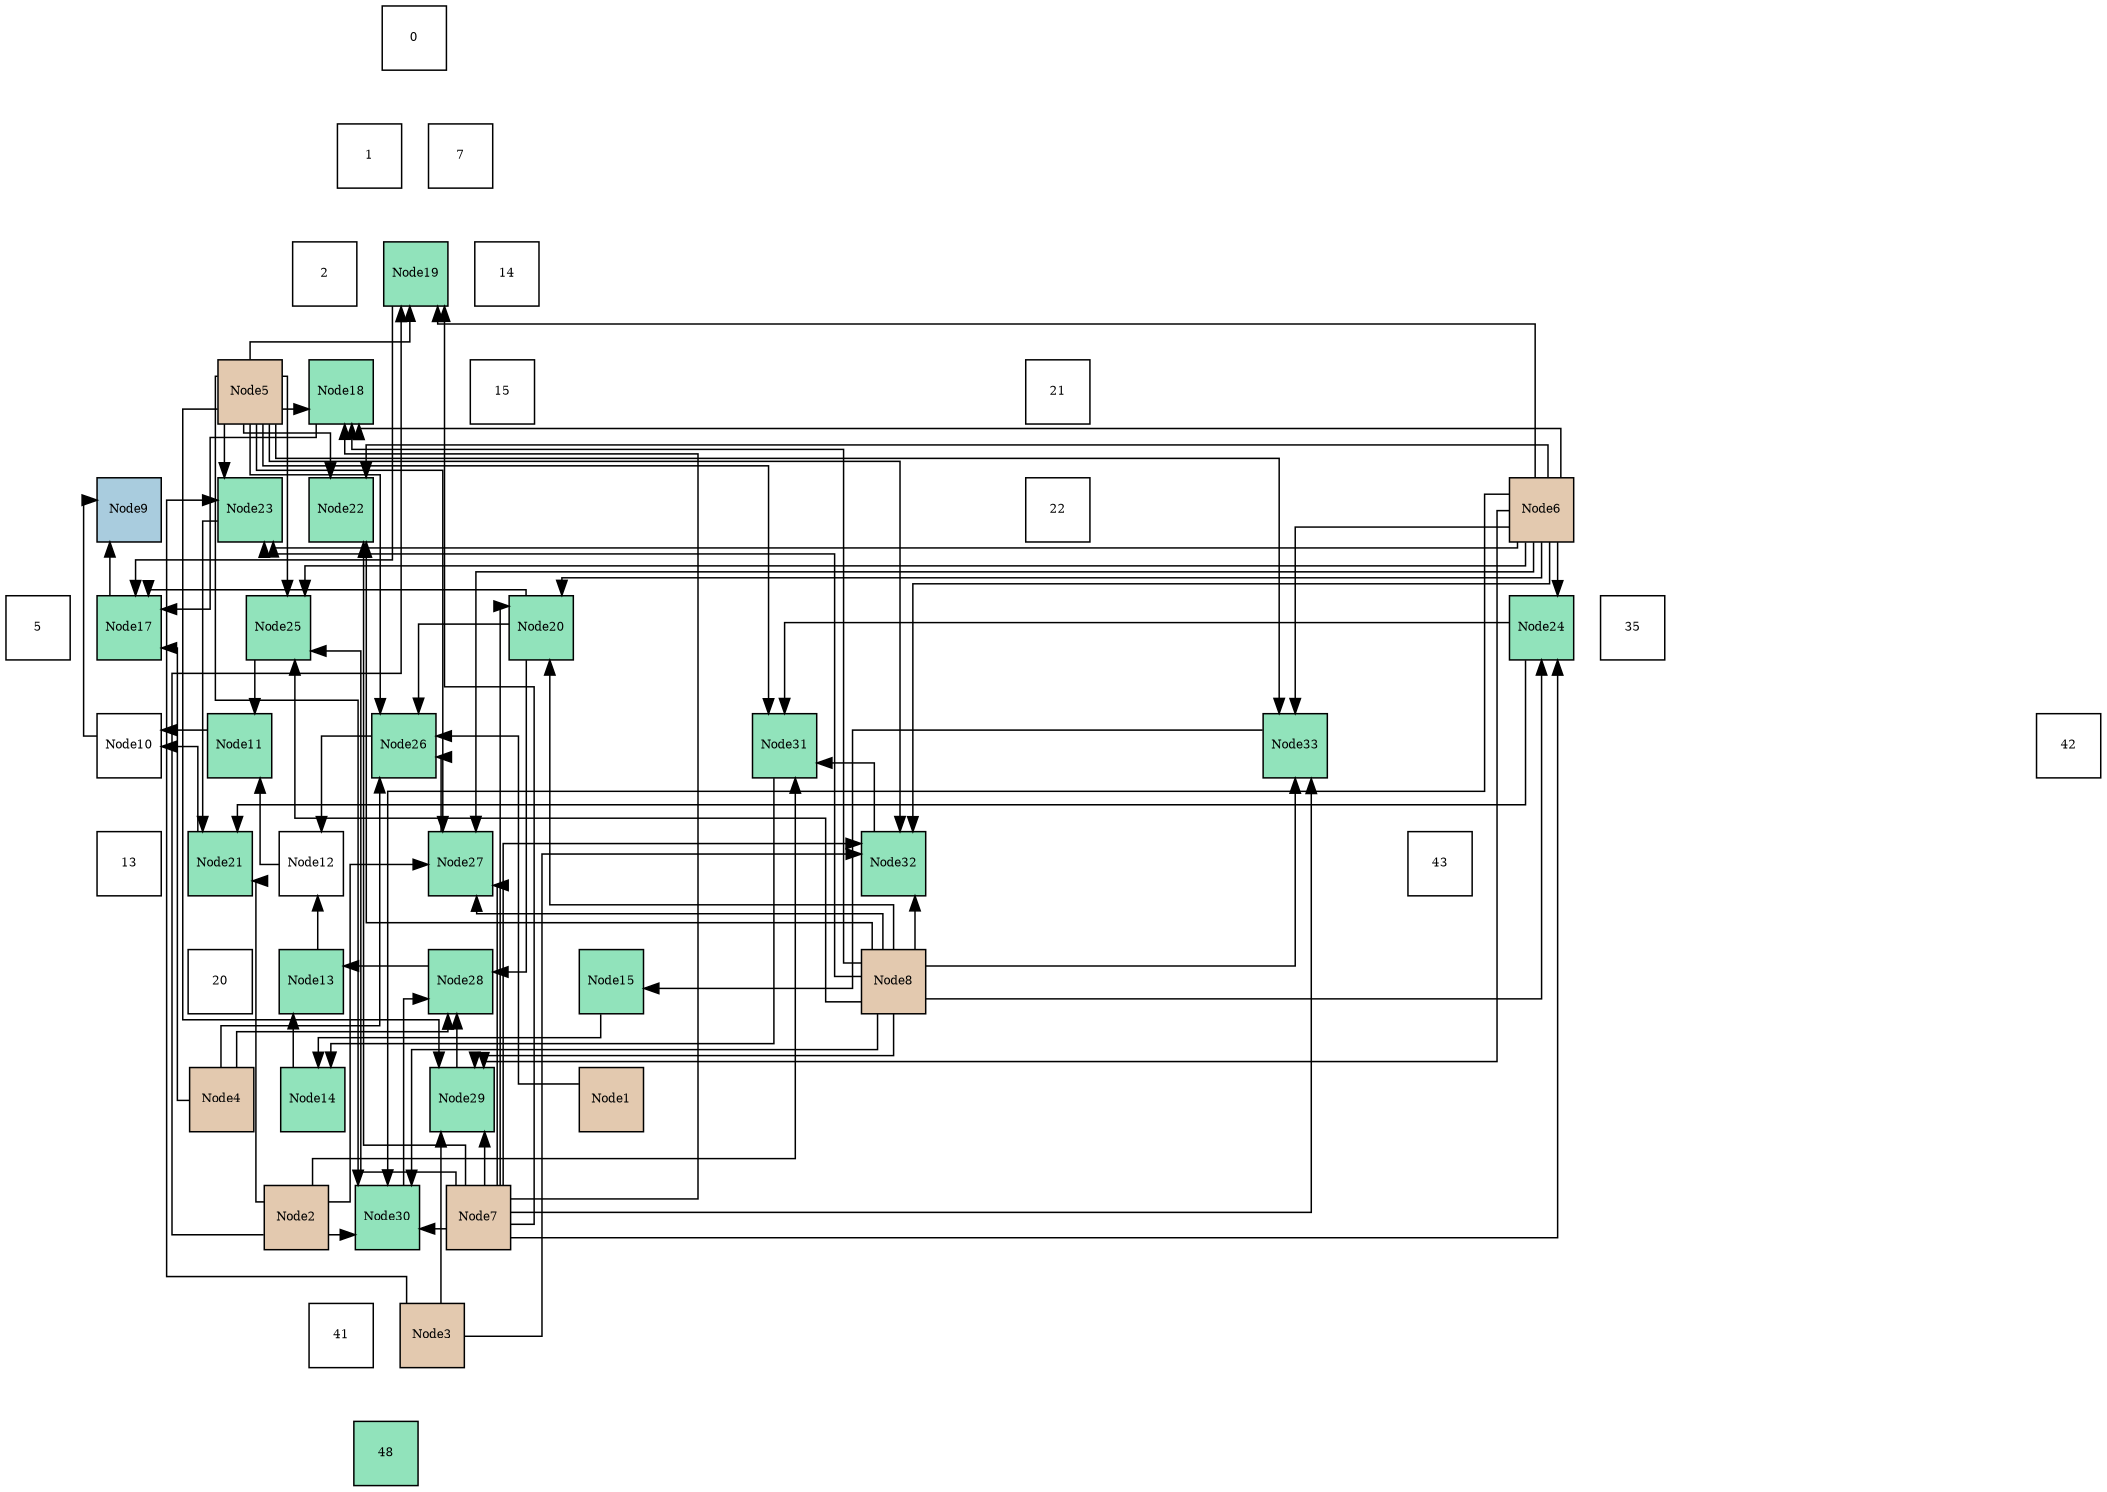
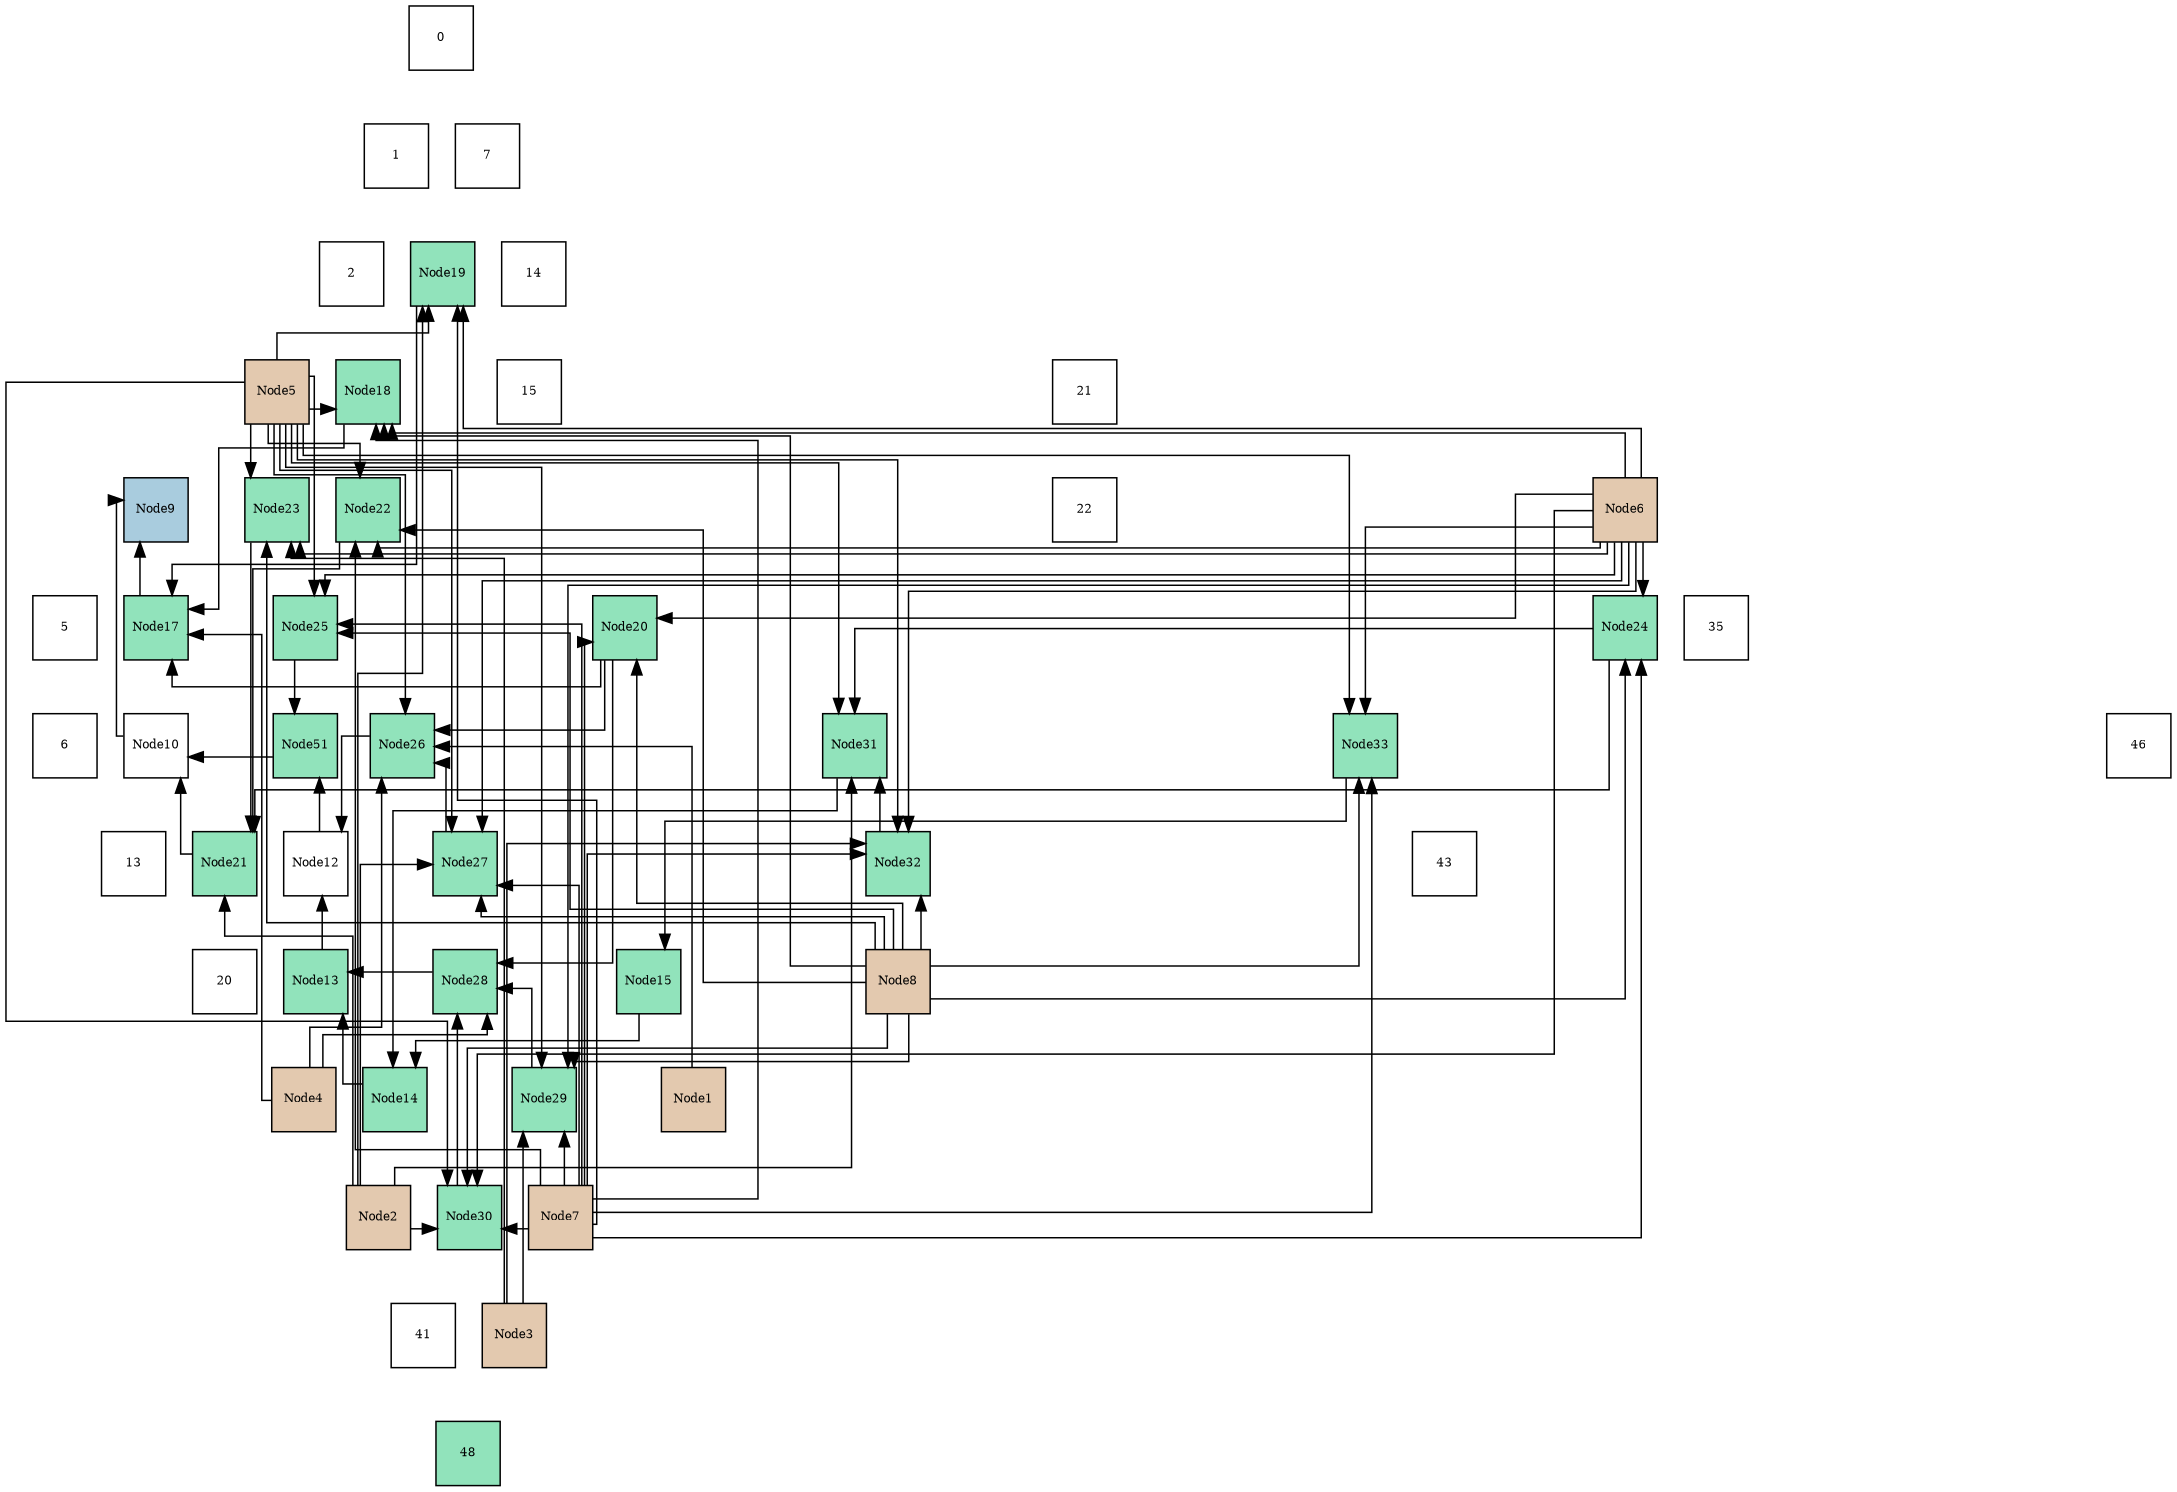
edge "Node22" -> "Node21": added
node "6": added
node "Node11": label "Node11" -> "Node51"
node "42": label "42" -> "46"
